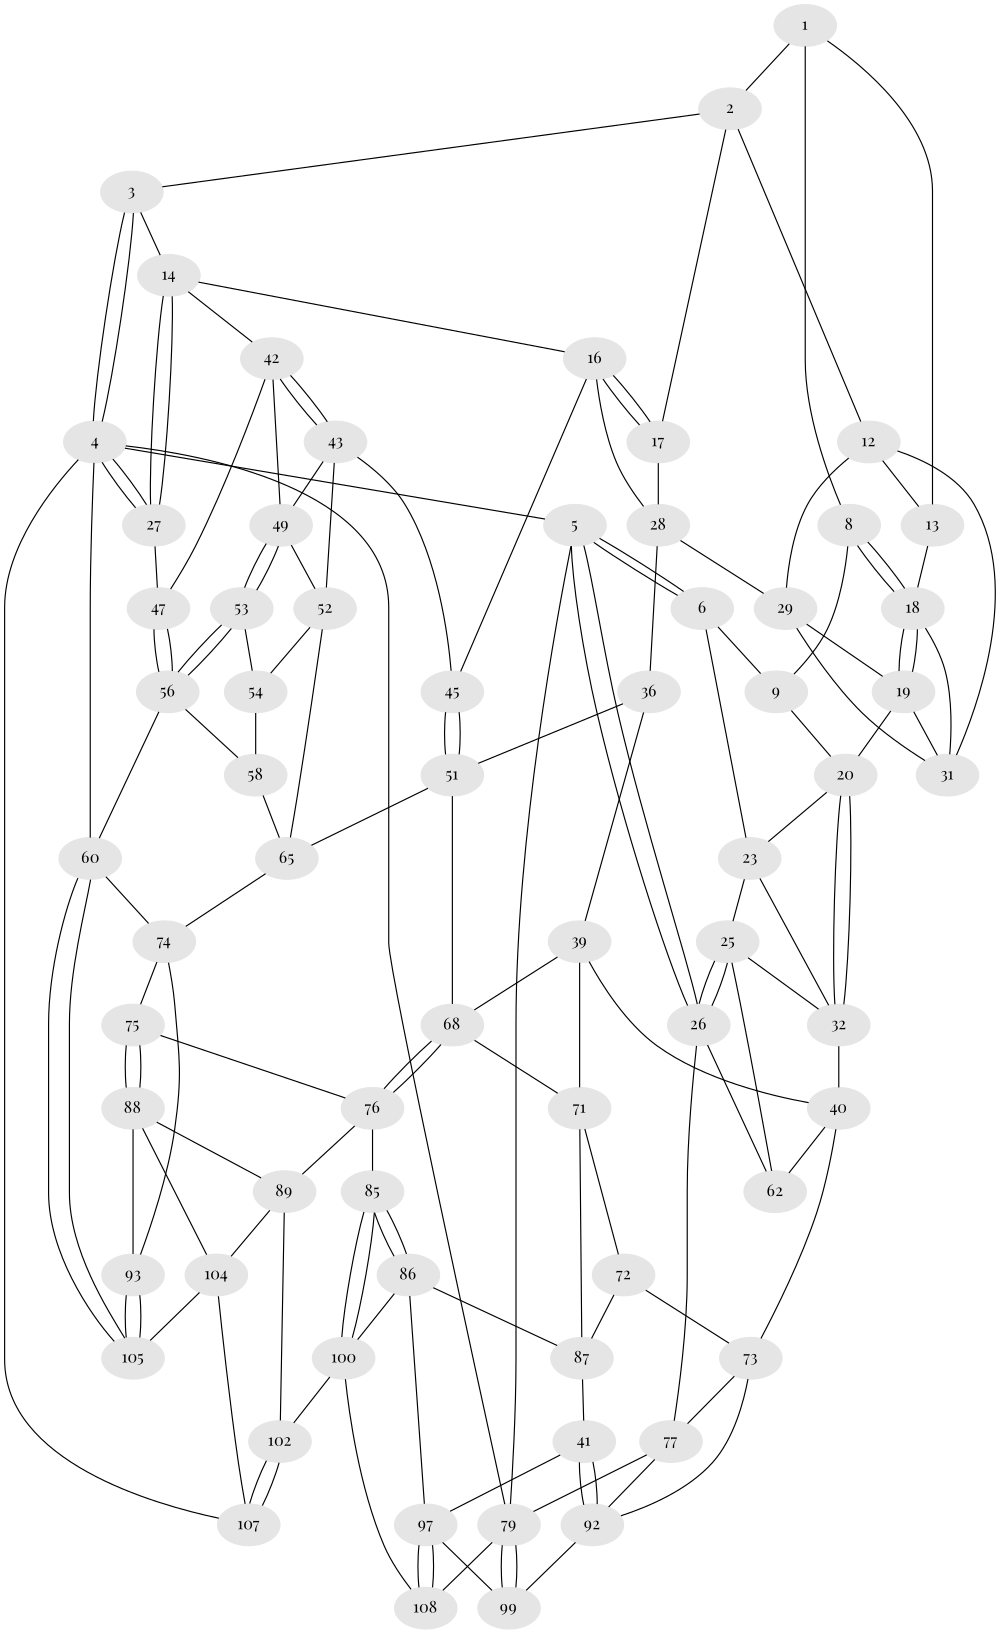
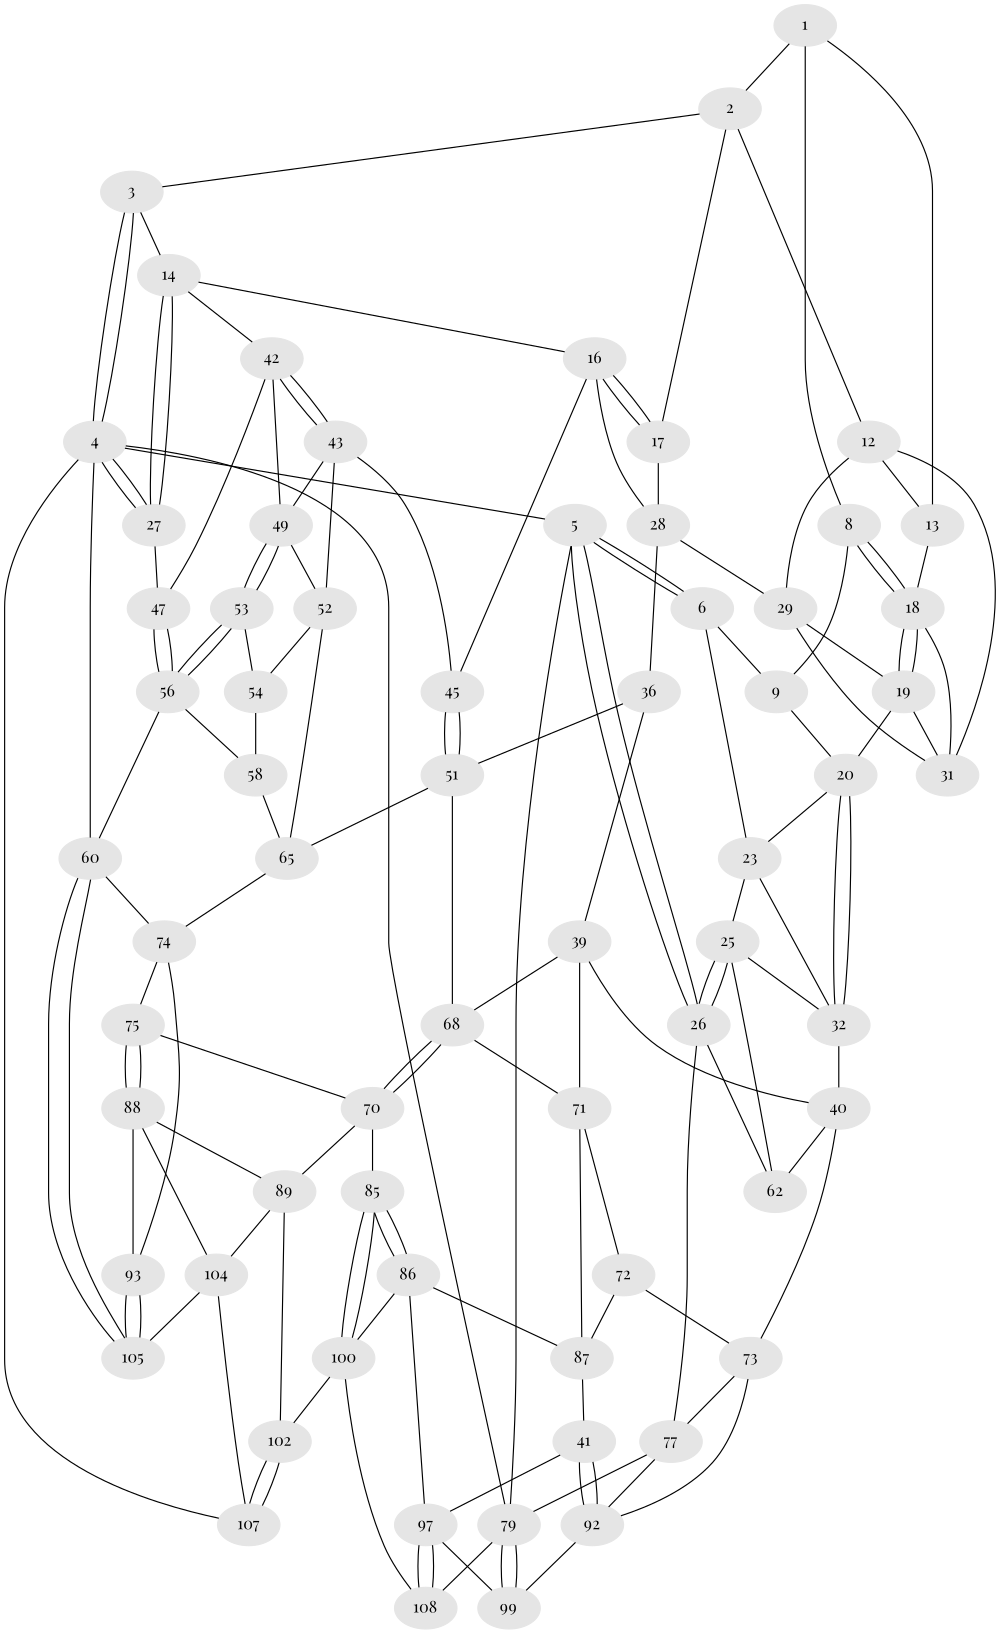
node "76": label "76" -> "70"
